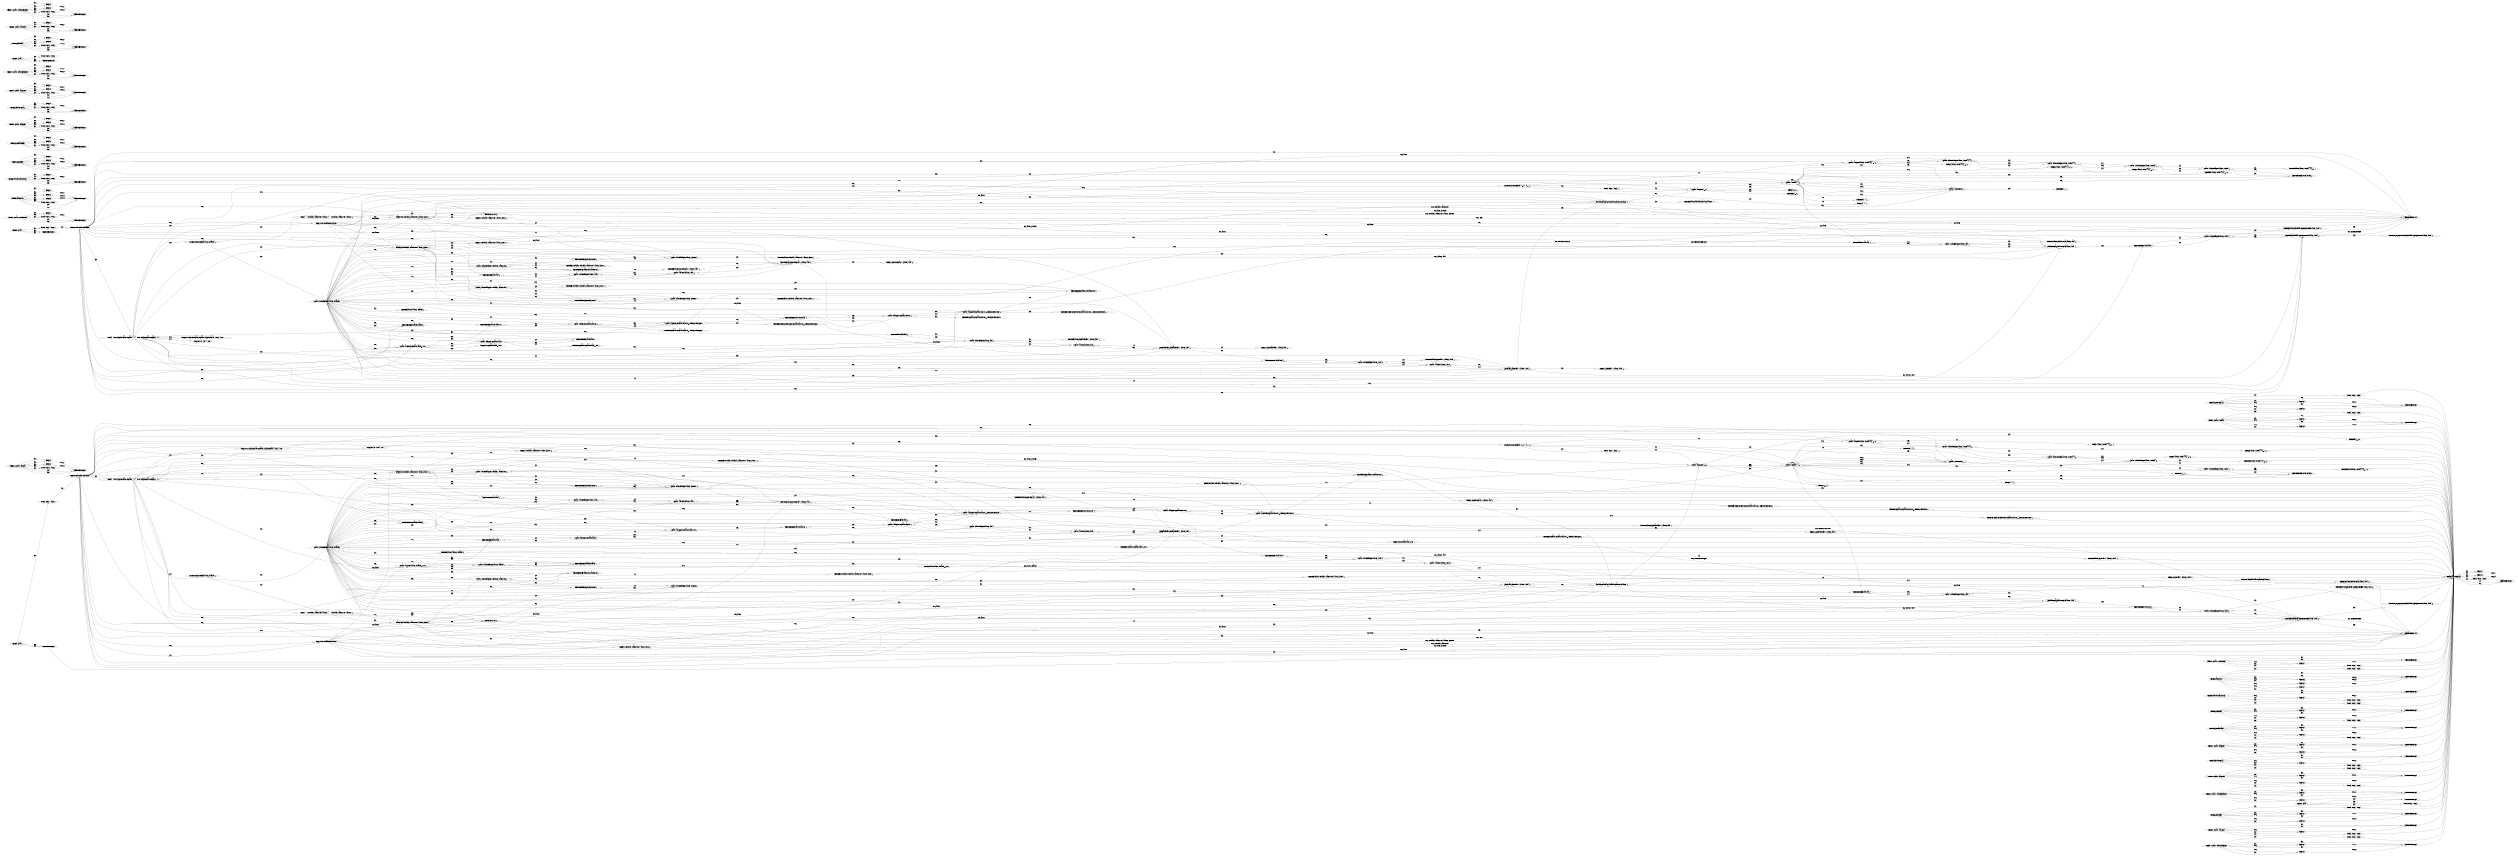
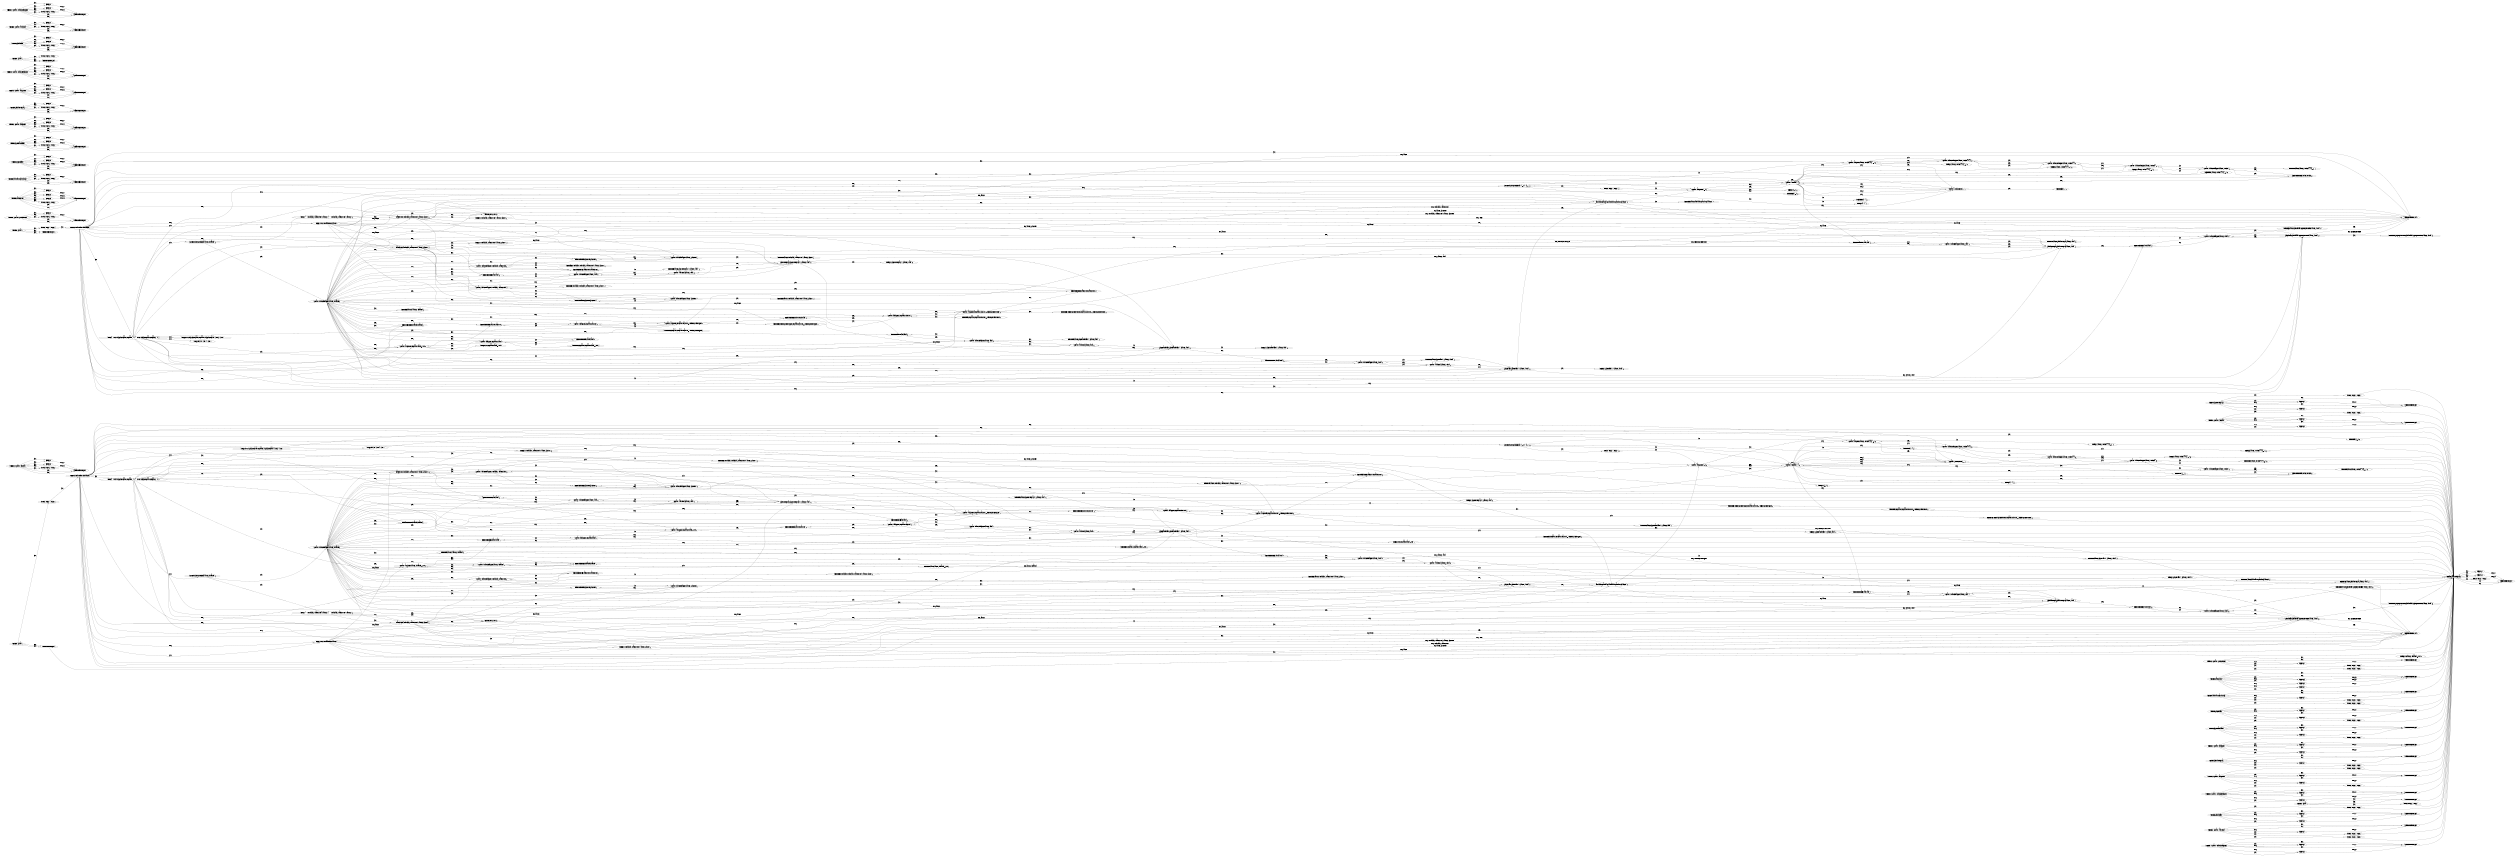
node "(LITERAL,true,blit_ctx->initialised = true)": added
